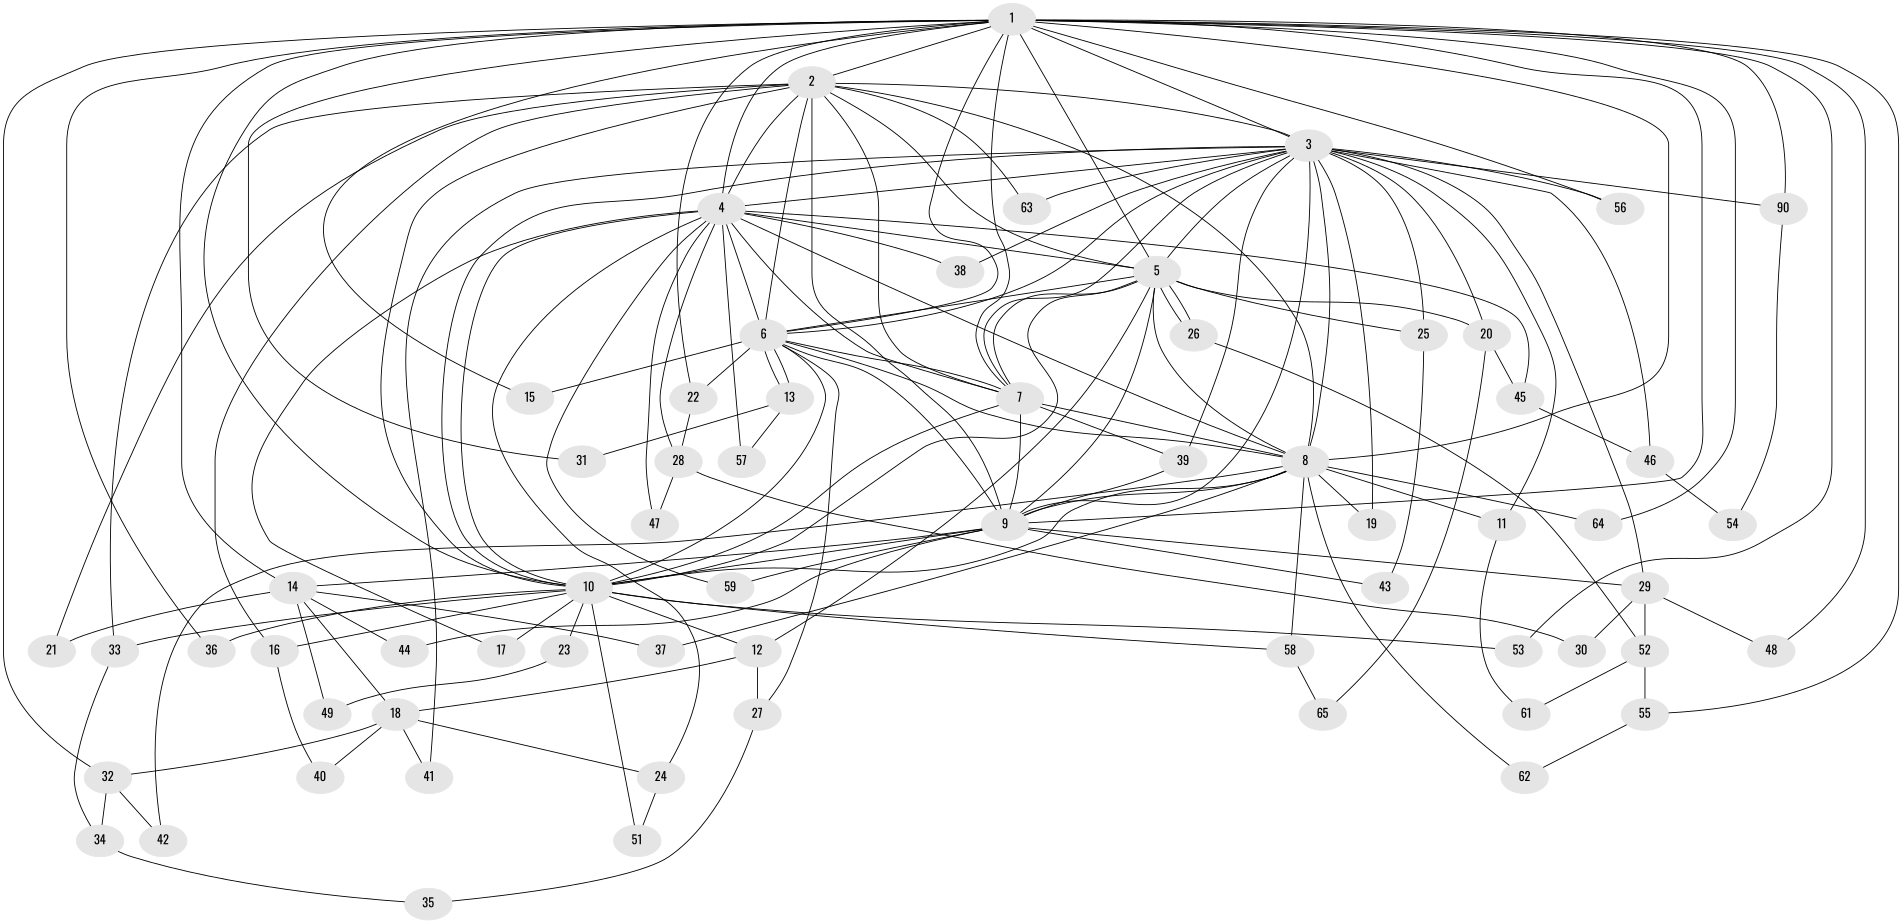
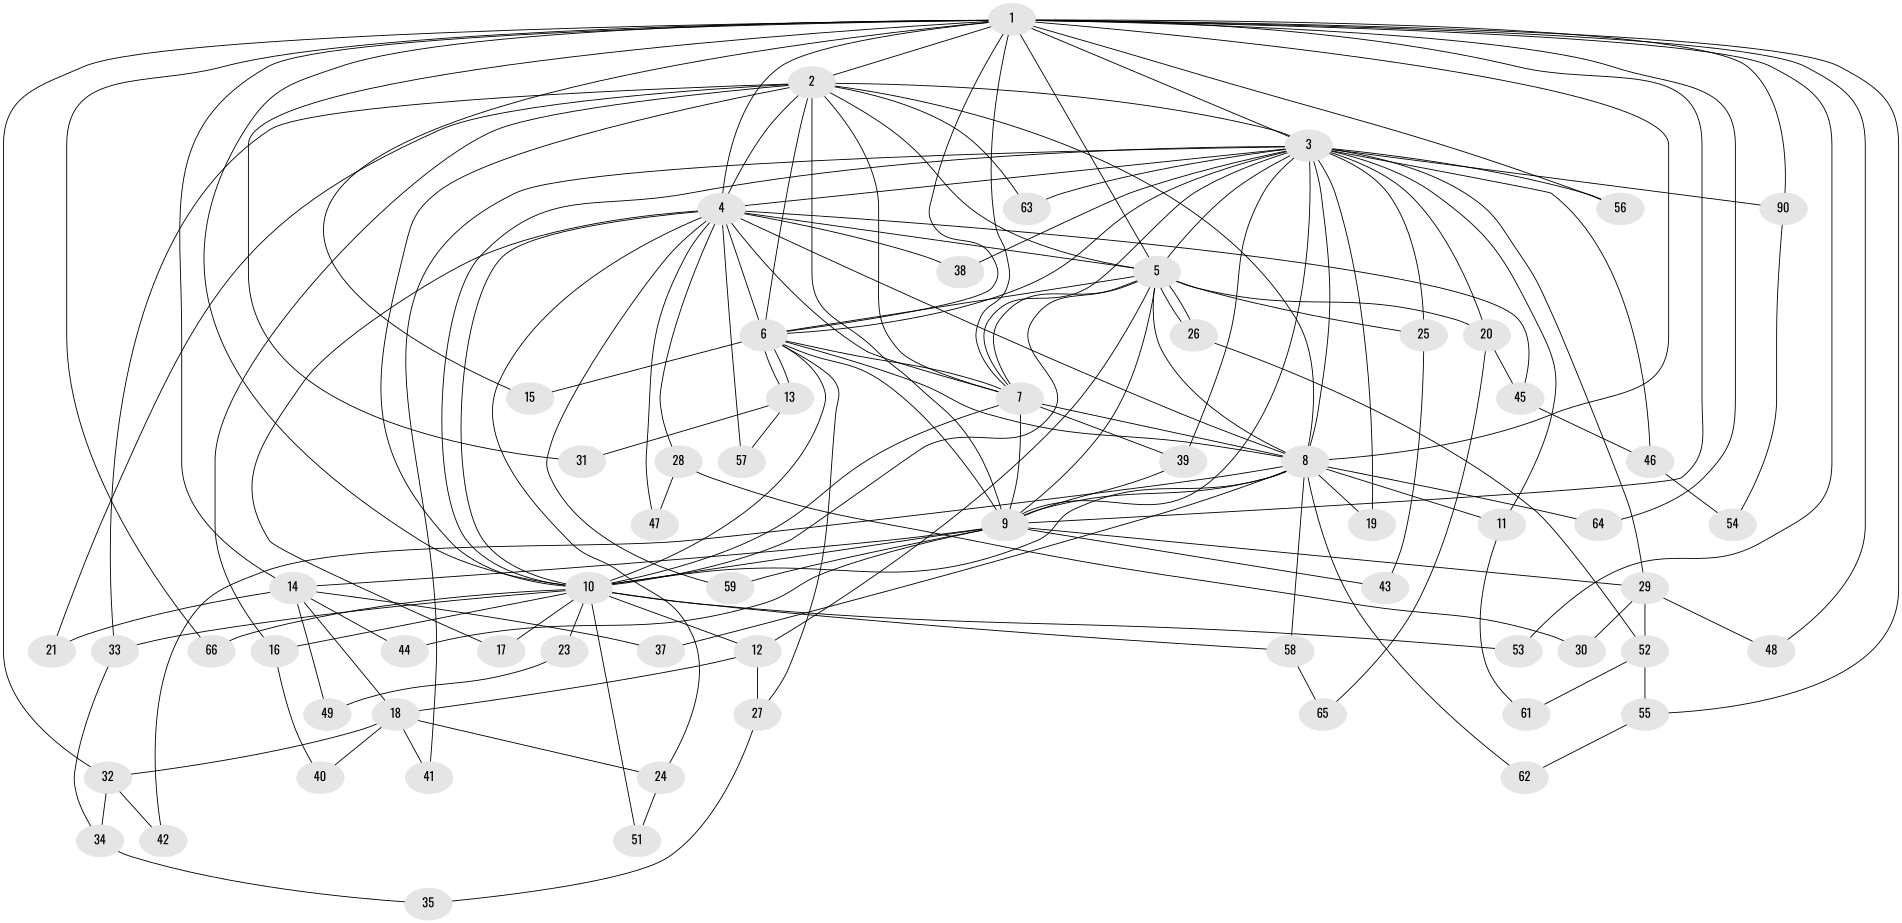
node "22": removed
node "36": label "36" -> "66"
